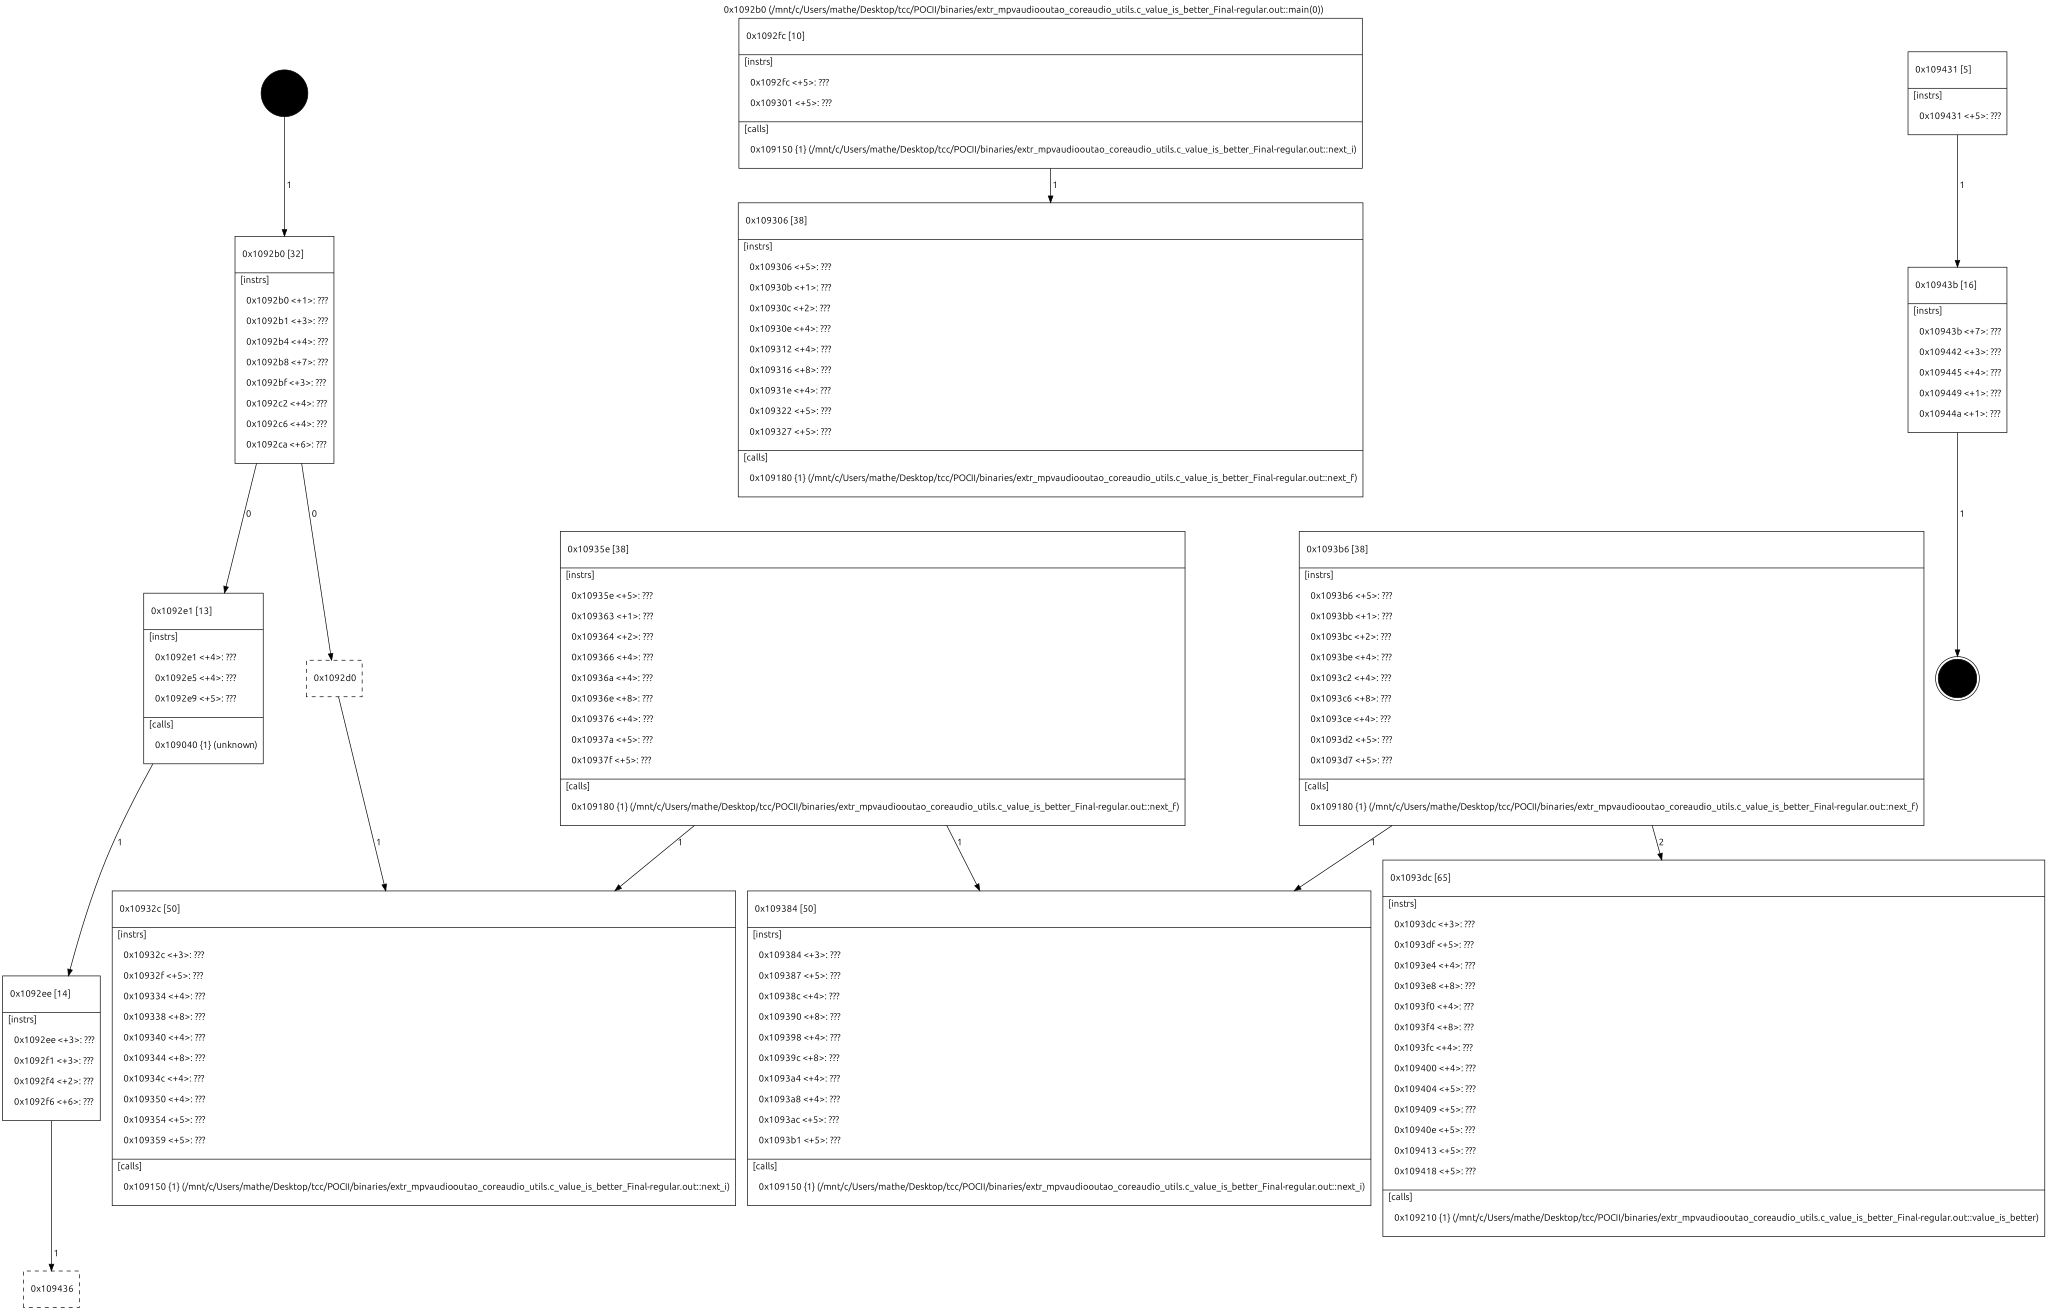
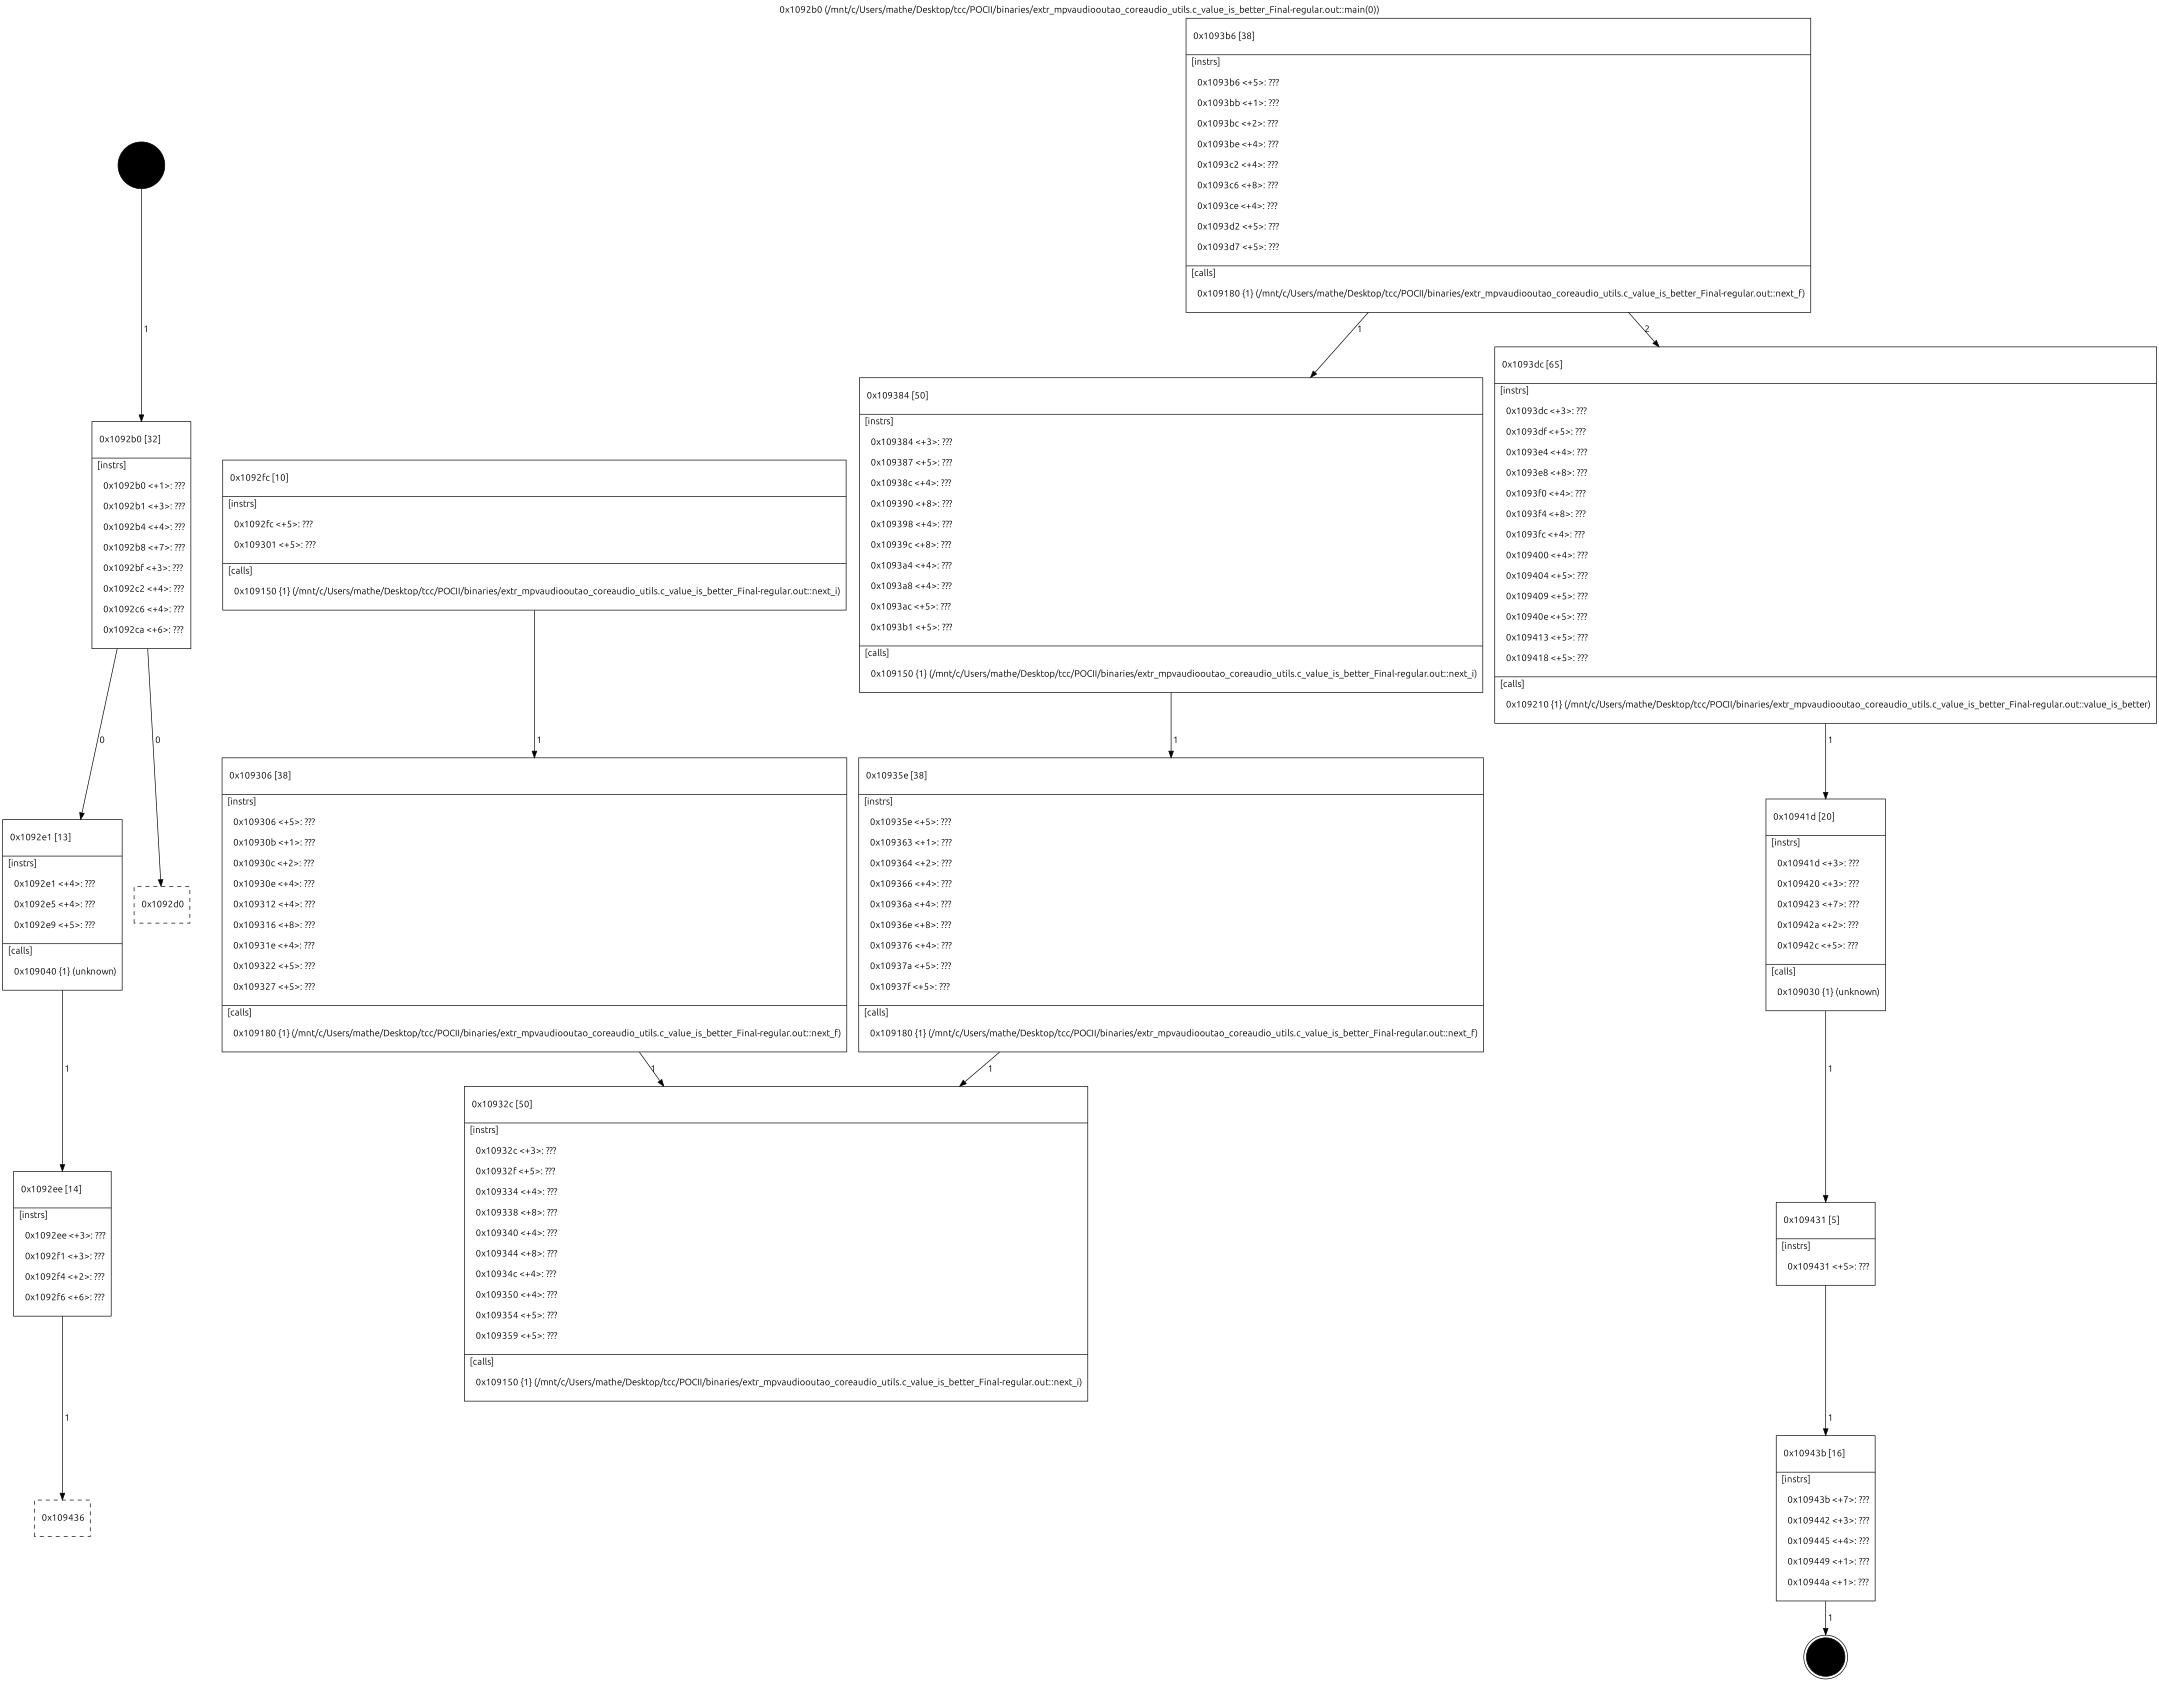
edge "0x1092d0" -> "0x10932c [50]": now "0x109306 [38]" -> "0x10932c [50]"
edge "0x10935e [38]" -> "0x109384 [50]": reversed
node "0x10941d [20]": added
